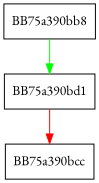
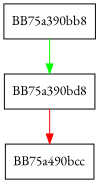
node "BB75a390bd1": label "BB75a390bd1" -> "BB75a390bd8"
node "BB75a390bcc": label "BB75a390bcc" -> "BB75a490bcc"
